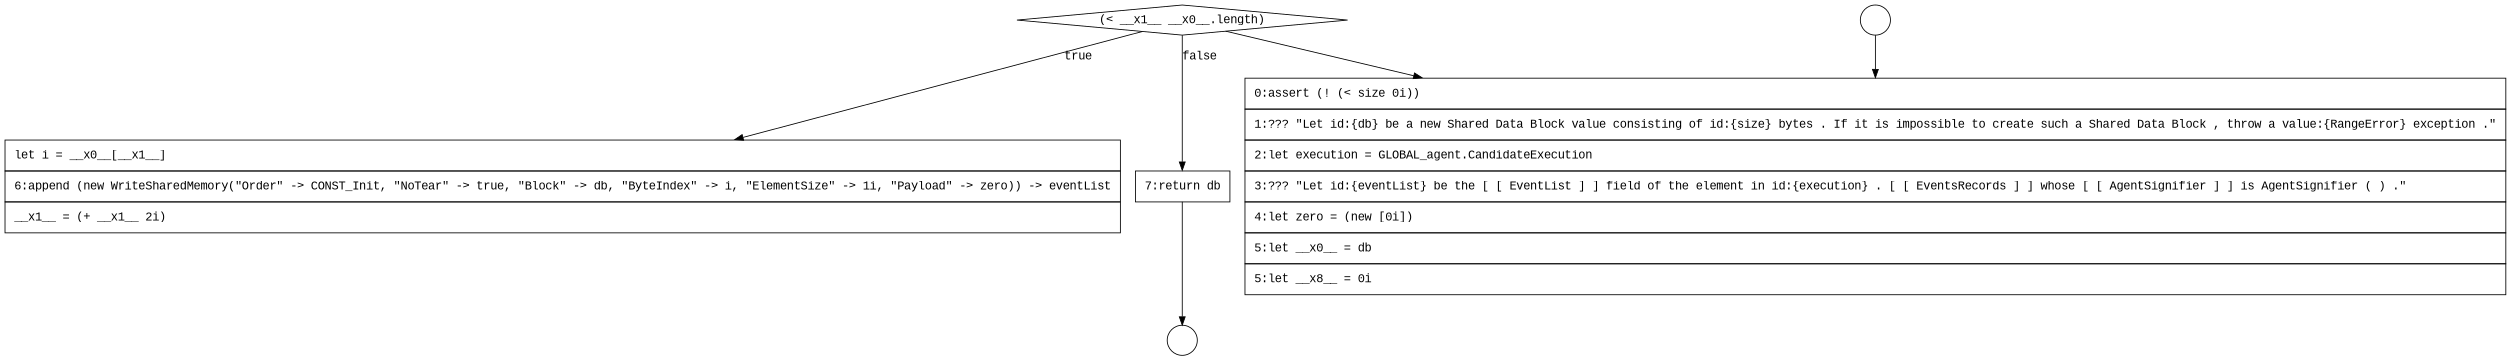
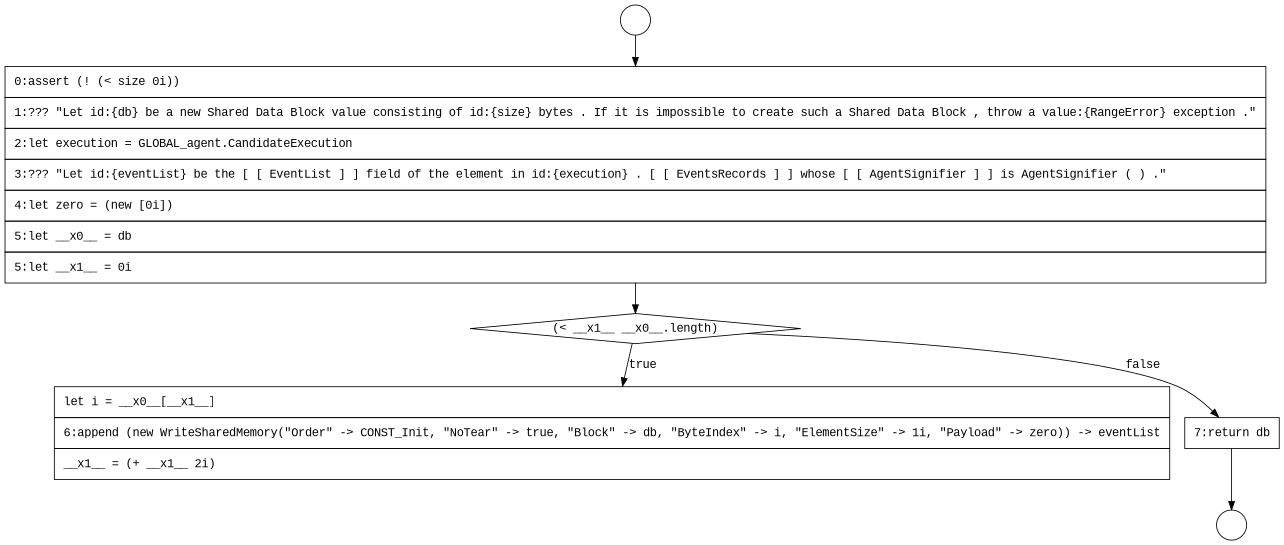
edge "(< __x1__ __x0__.length)" -> "0:assert (! (< size 0i))": reversed
node "0:assert (! (< size 0i))": text "5:let __x8__ = 0i" -> "5:let __x1__ = 0i"
